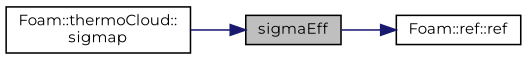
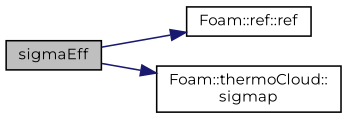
edge "Foam::thermoCloud:: sigmap" -> "sigmaEff": reversed
